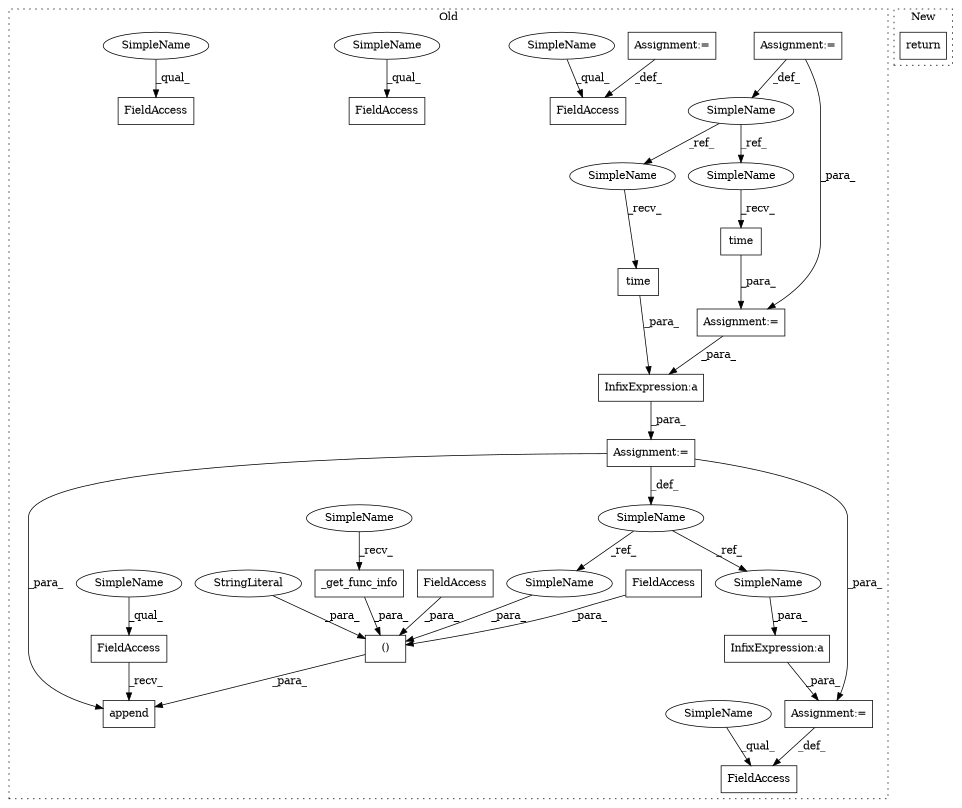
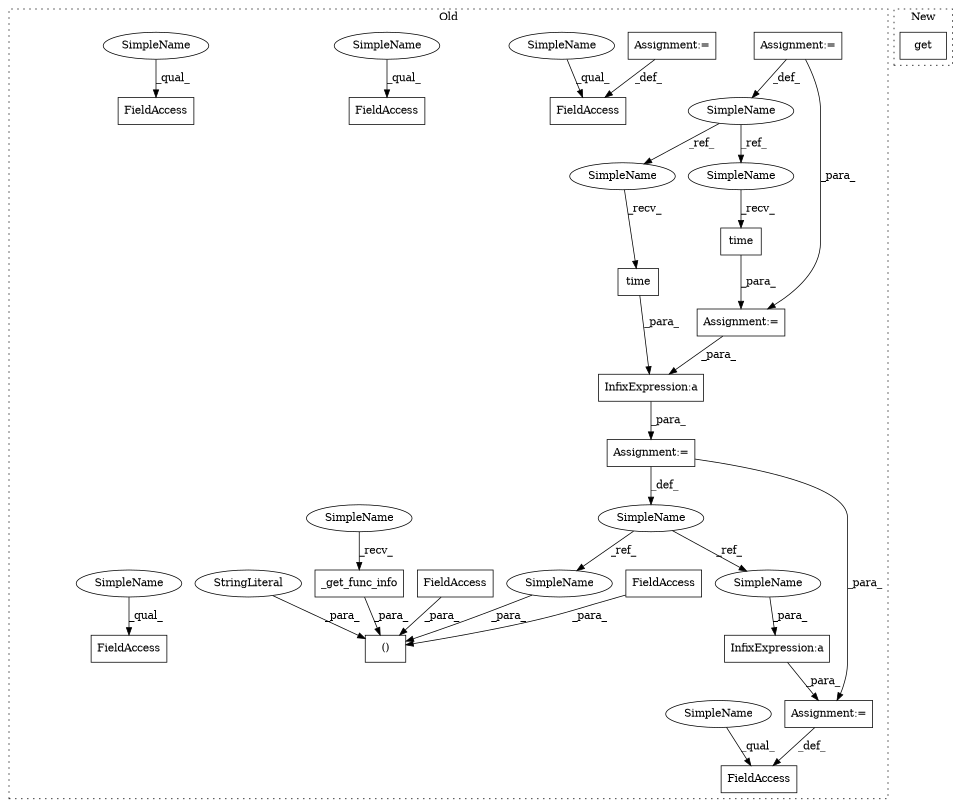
node "return": label "return" -> "get"
node "append": removed
